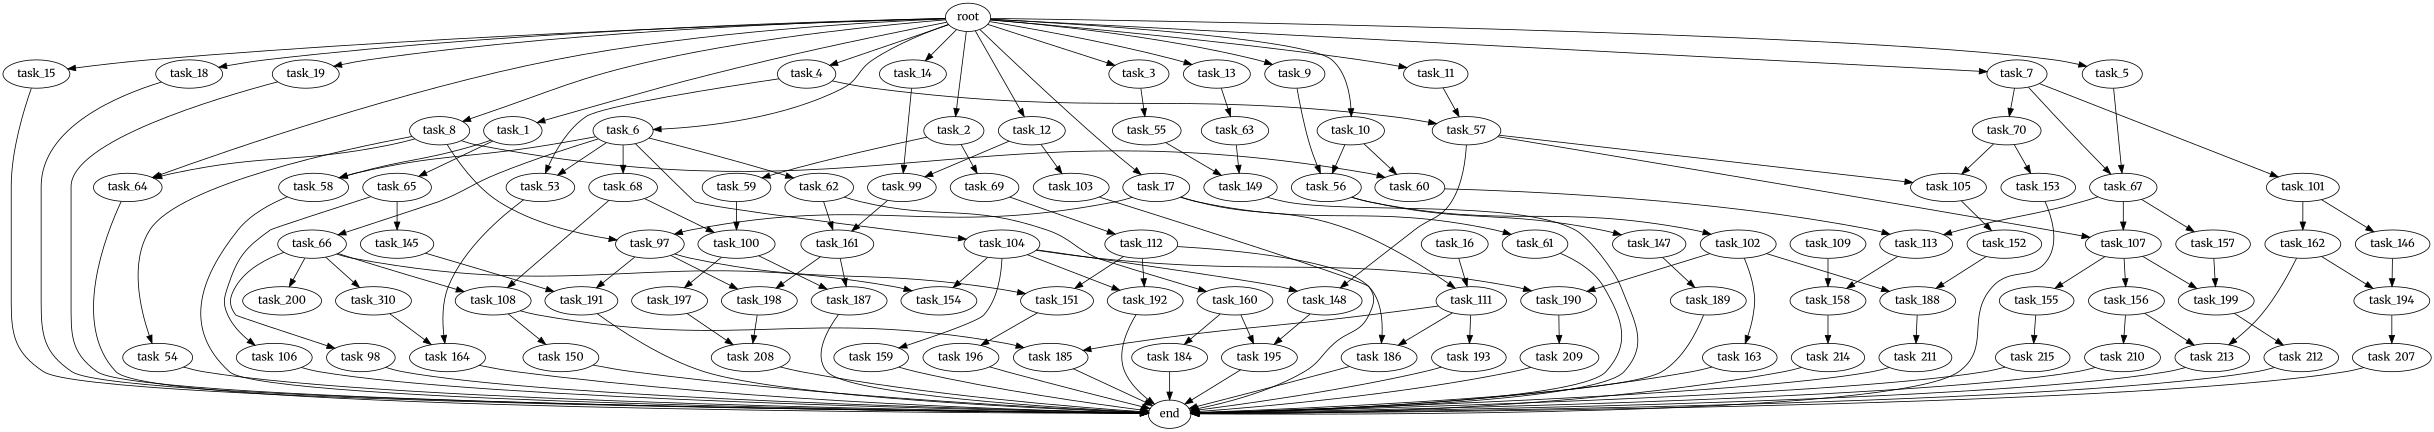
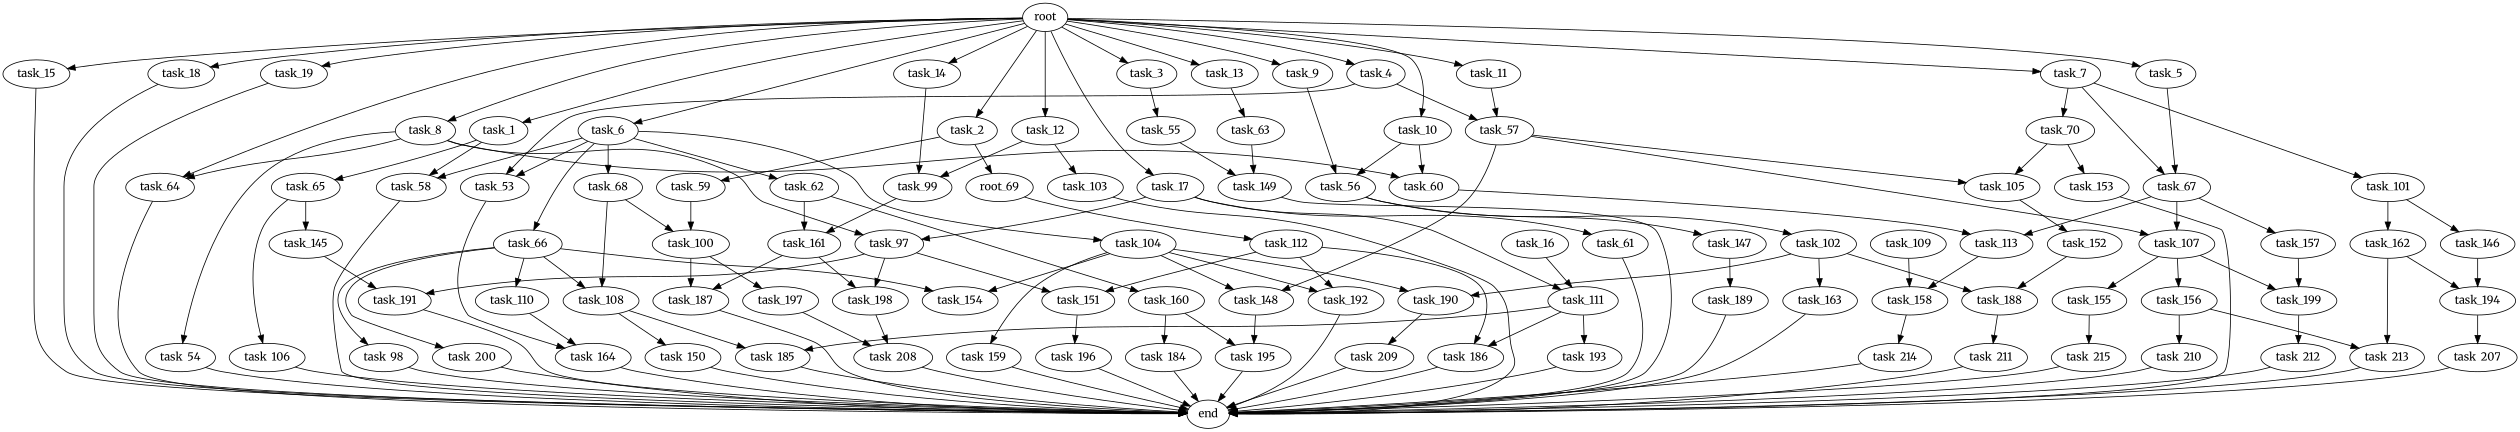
node "task_69": label "task_69" -> "root_69"
node "task_310": label "task_310" -> "task_110"
edge "task_200" -> "end": added
